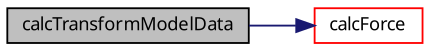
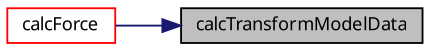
edge "calcTransformModelData" -> "calcForce": reversed
